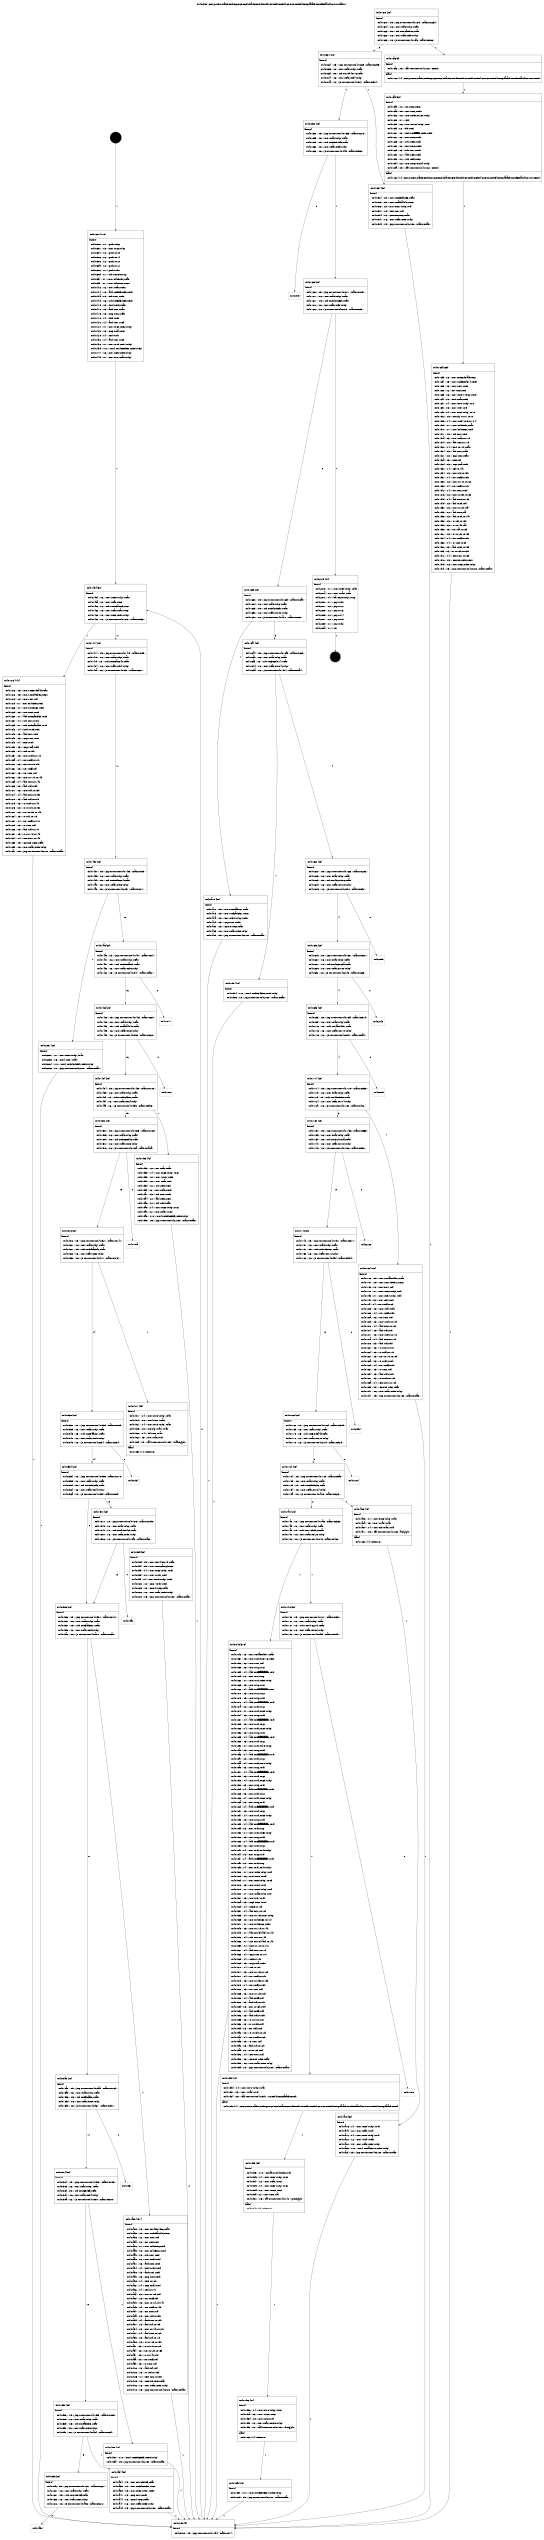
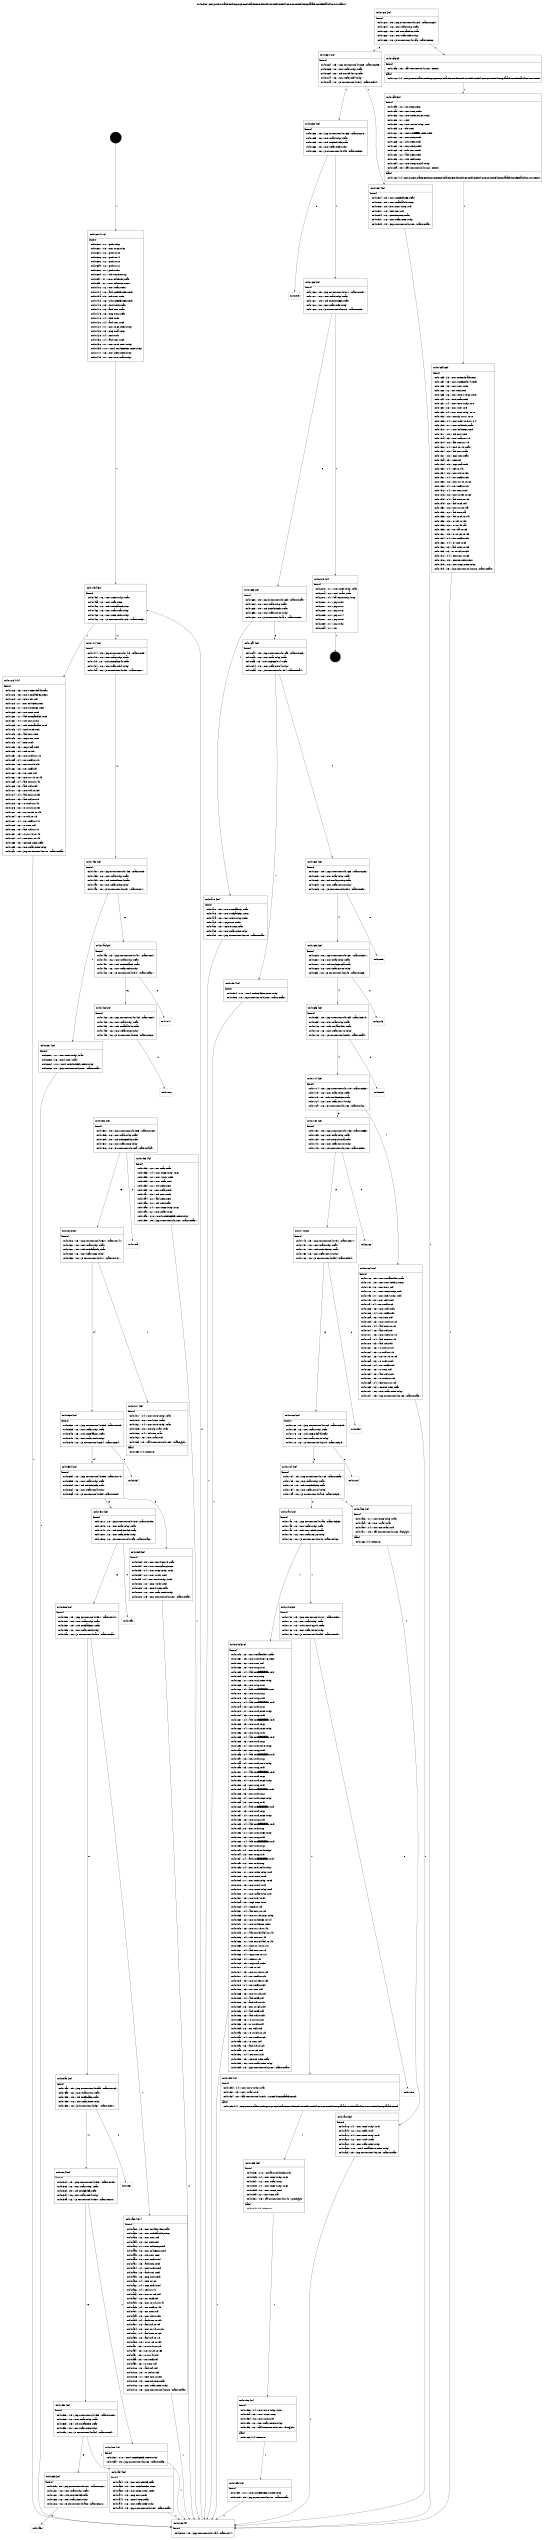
node "0x4014e4 [28]": removed
edge "0x401554 [28]" -> "0x40158c [28]": now "0x401554 [28]" -> "0x401bef [36]"
